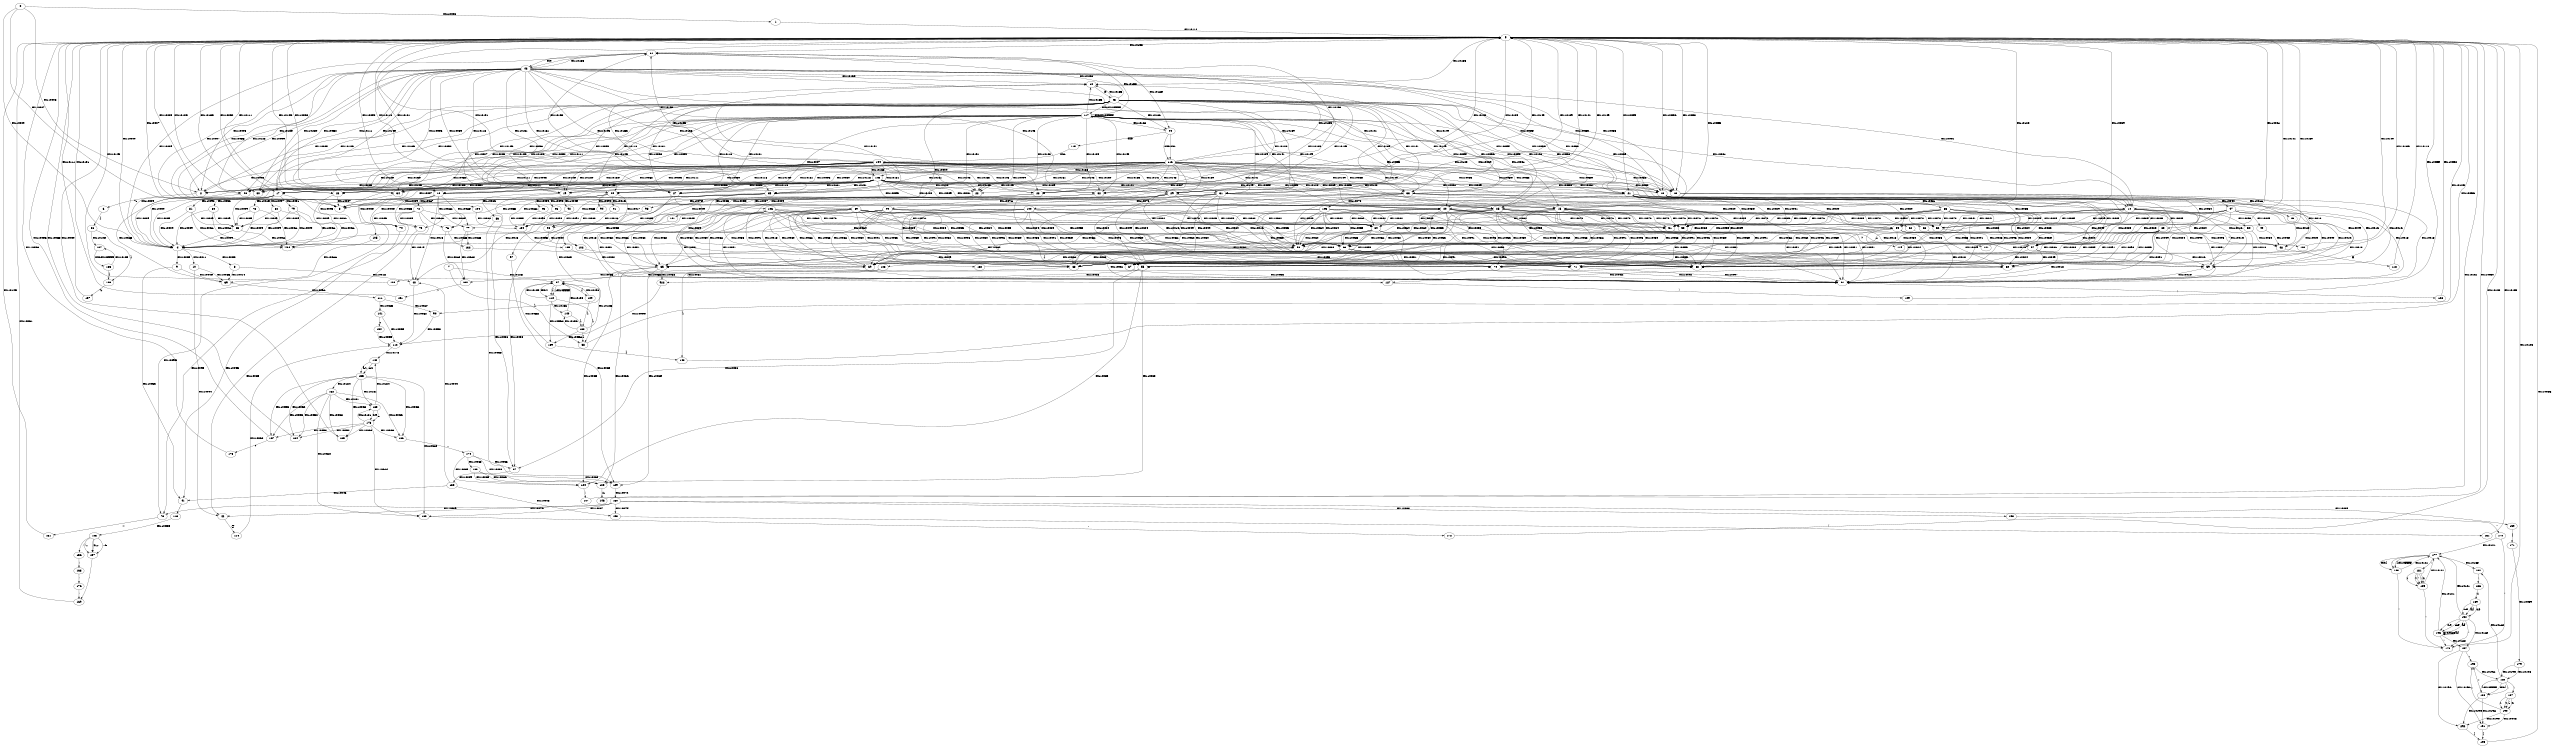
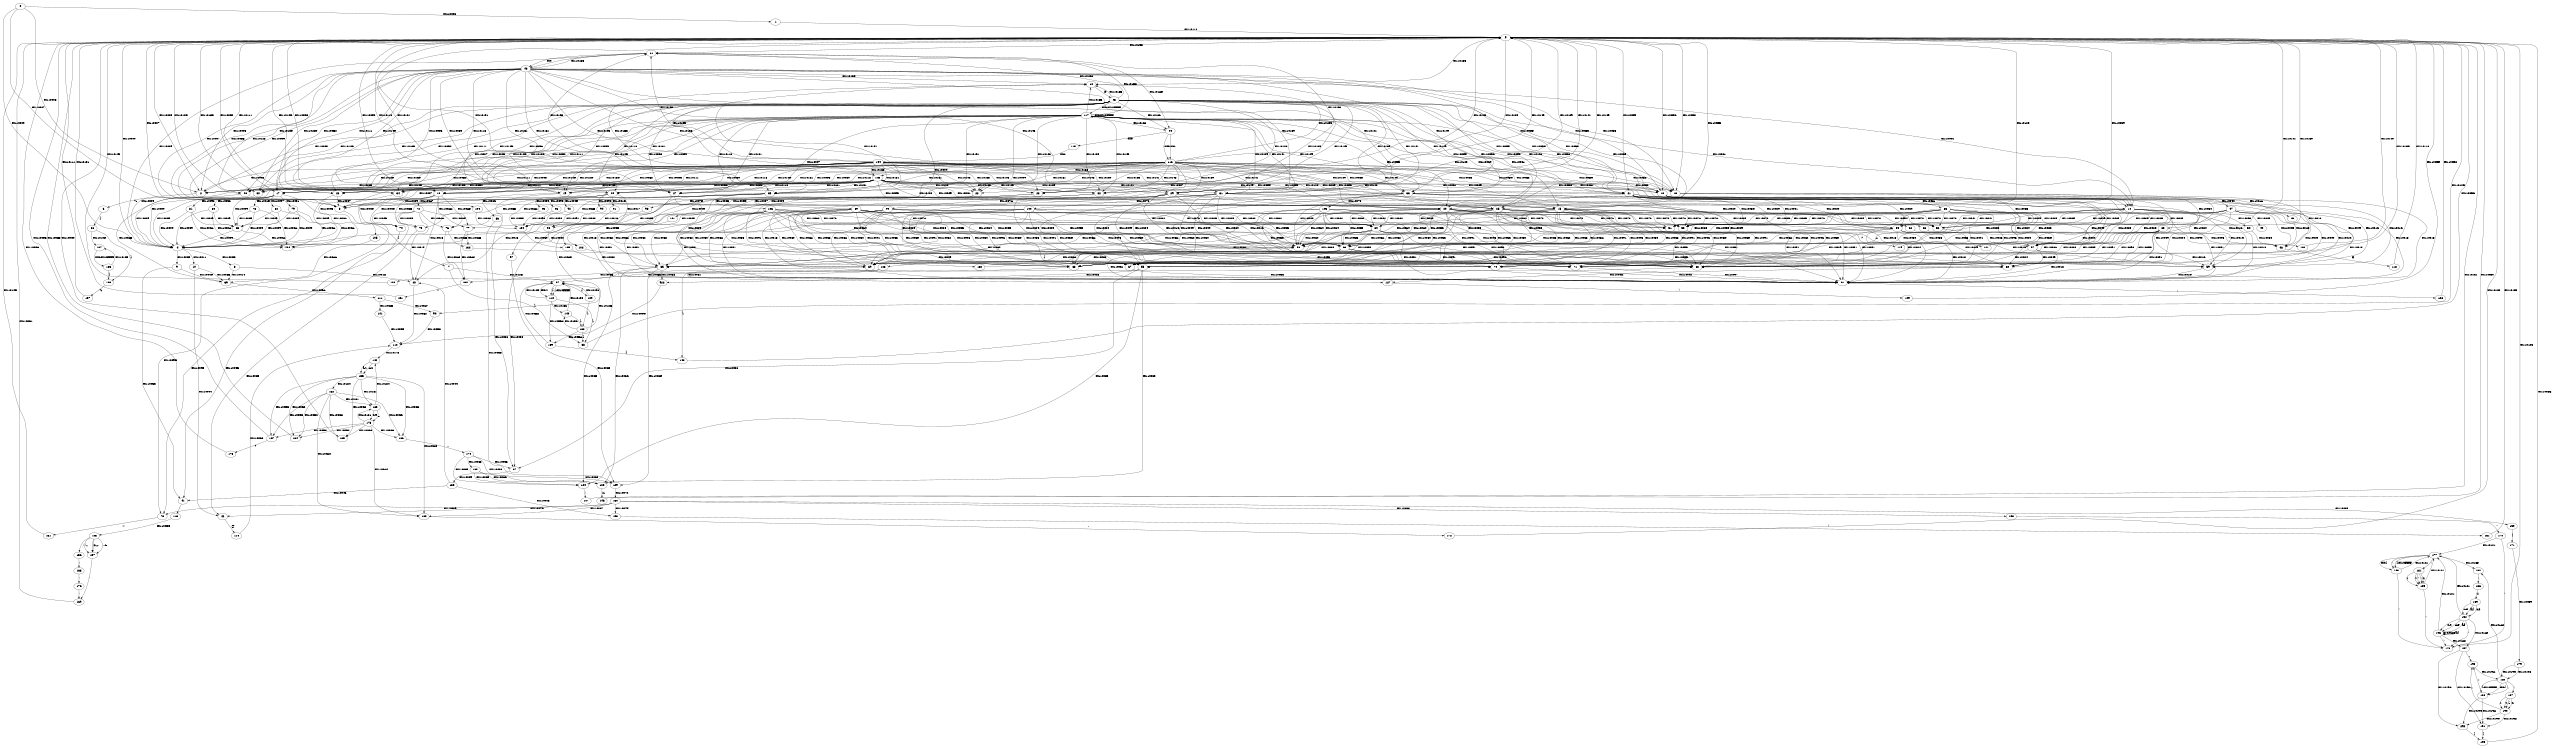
edge "5" -> "14": removed, label "0x1100C1"
edge "45" -> "23": added, label "0x110111"
edge "106" -> "52": added, label "0x110078"
edge "49" -> "48": now "47" -> "48"
edge "3" -> "7": added, label "{"
edge "134" -> "135": label "0x1100DE" -> "0x110059"
edge "64" -> "70": added, label "0x110091"
node "154": removed
edge "190" -> "191": label "0x110046" -> "0x11019A"
